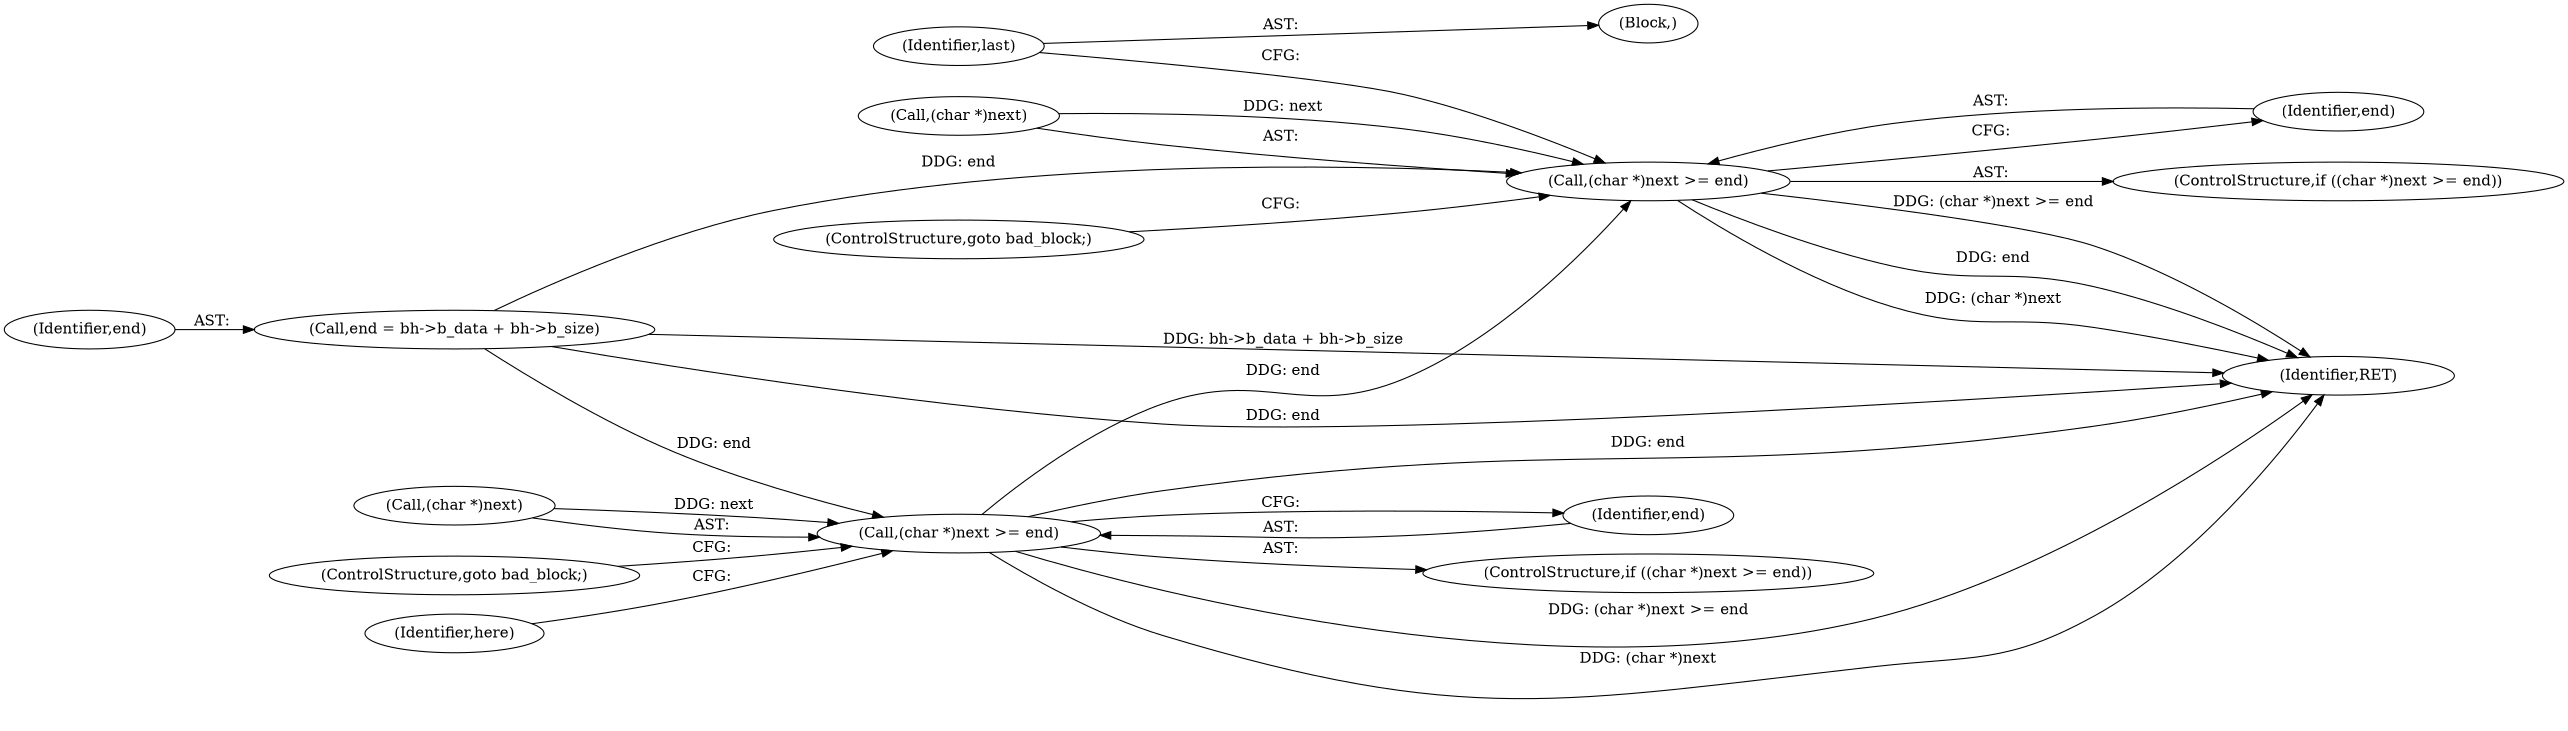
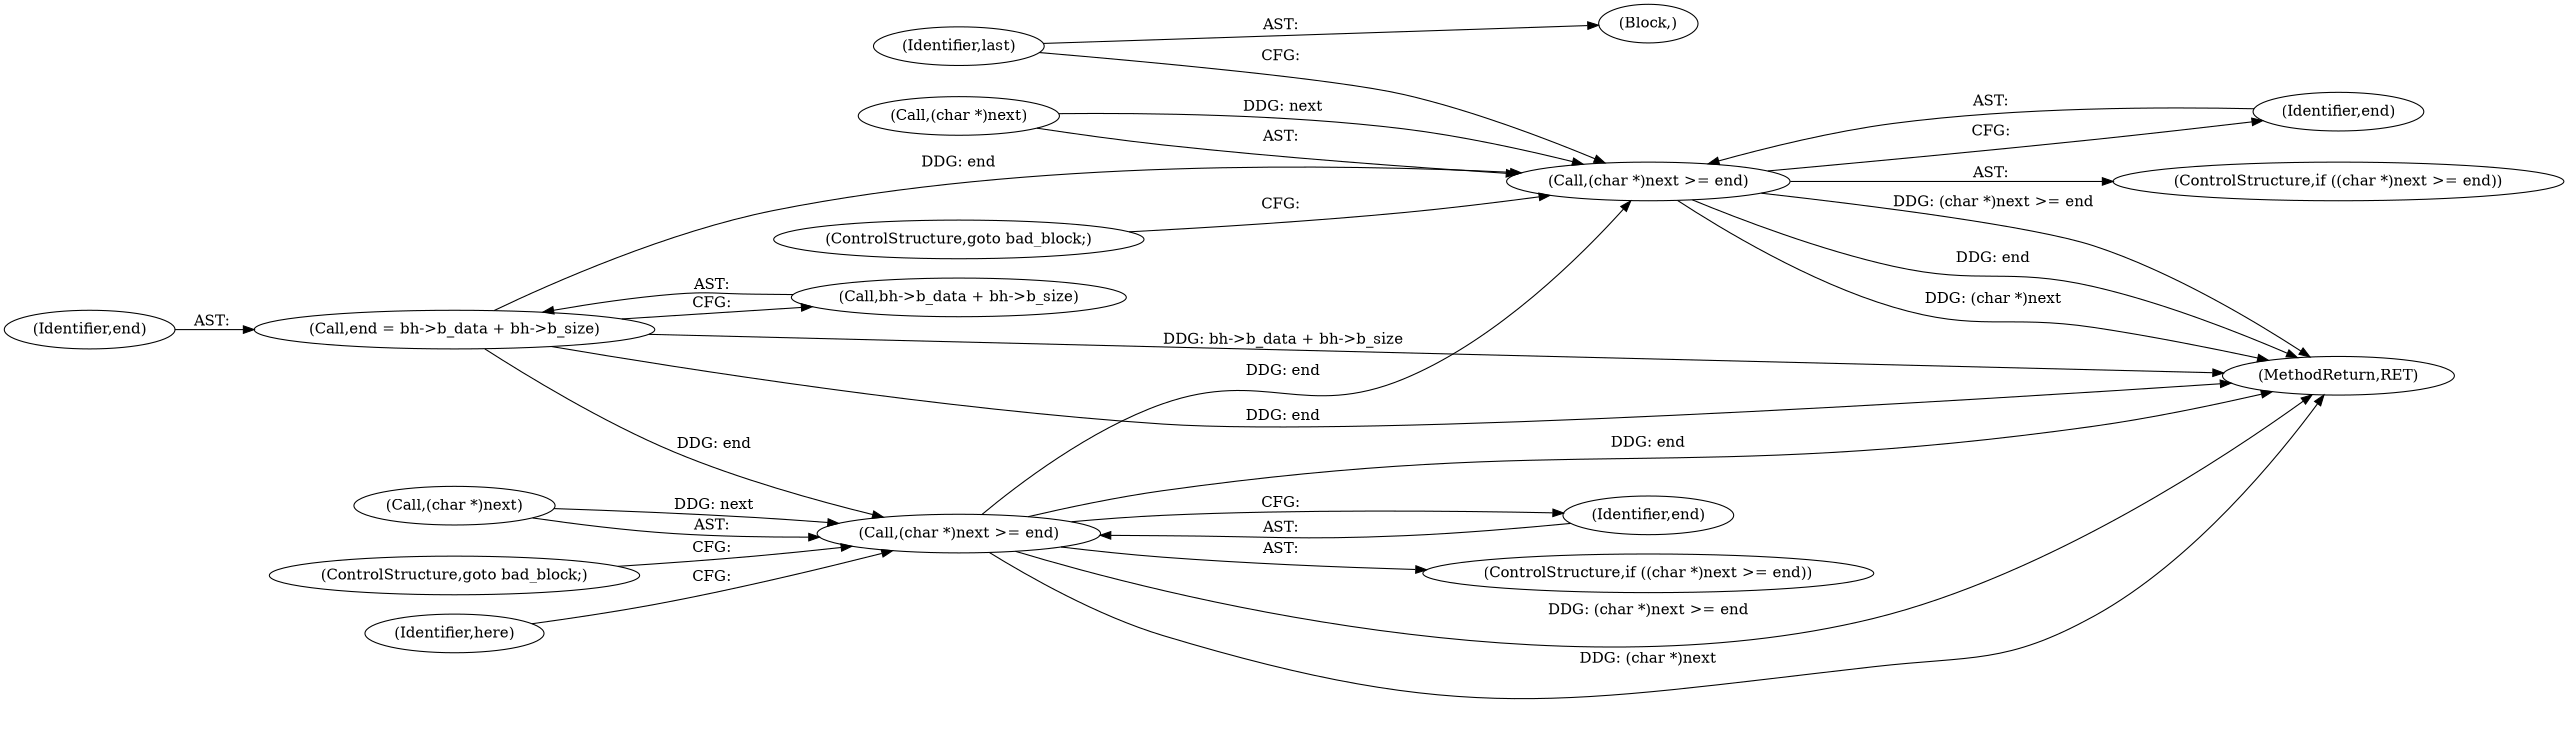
node "(Call,bh->b_data + bh->b_size)": added
node "(Identifier,RET)": label "(Identifier,RET)" -> "(MethodReturn,RET)"
